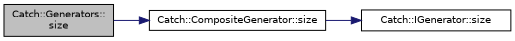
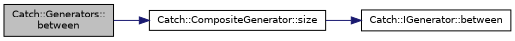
node "Catch::Generators:: size": label "Catch::Generators:: size" -> "Catch::Generators:: between"
node "Catch::IGenerator::size": label "Catch::IGenerator::size" -> "Catch::IGenerator::between"
